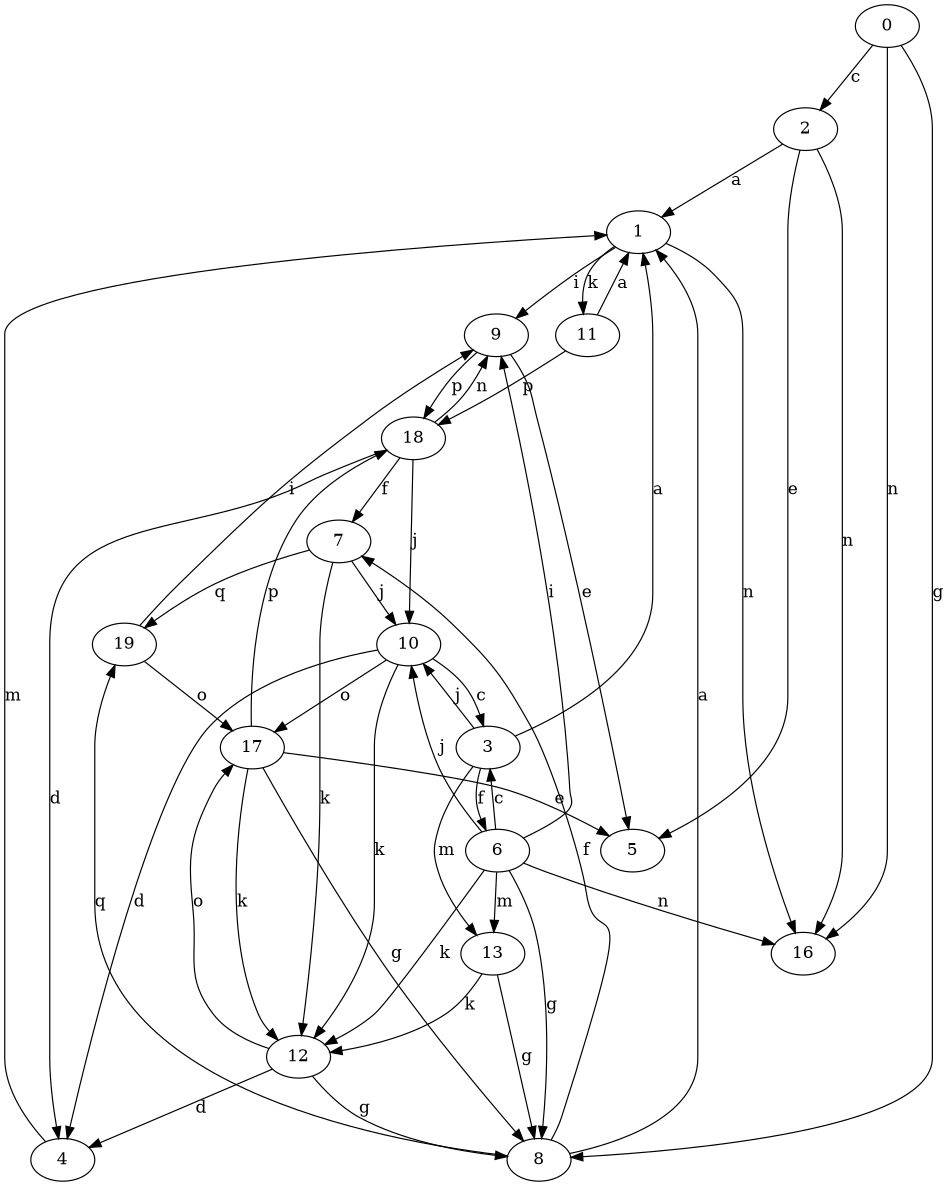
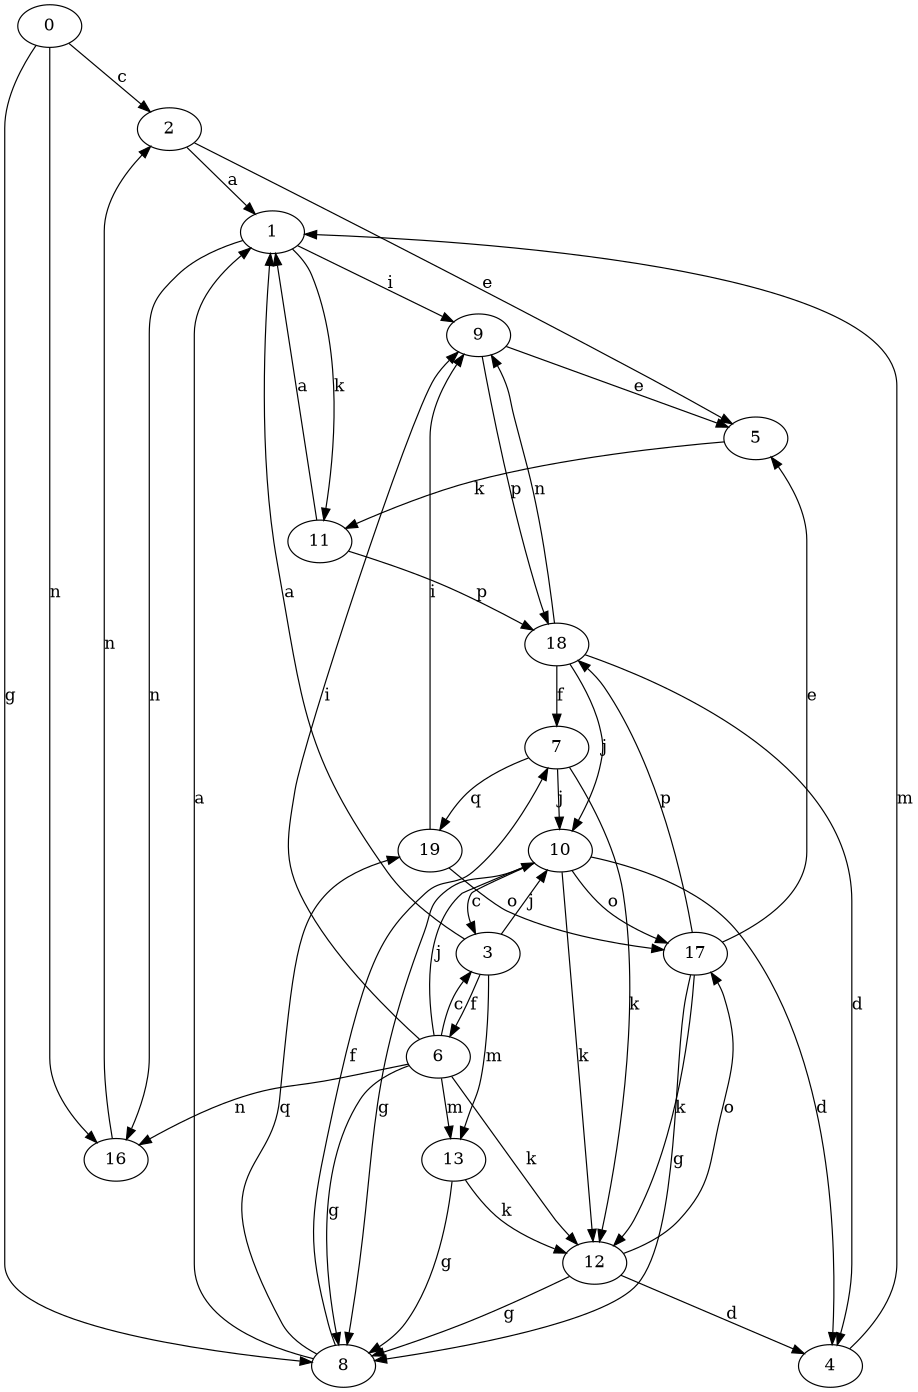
edge "5" -> "11": added, label "k"
edge "2" -> "16": reversed
edge "10" -> "8": added, label "g"
